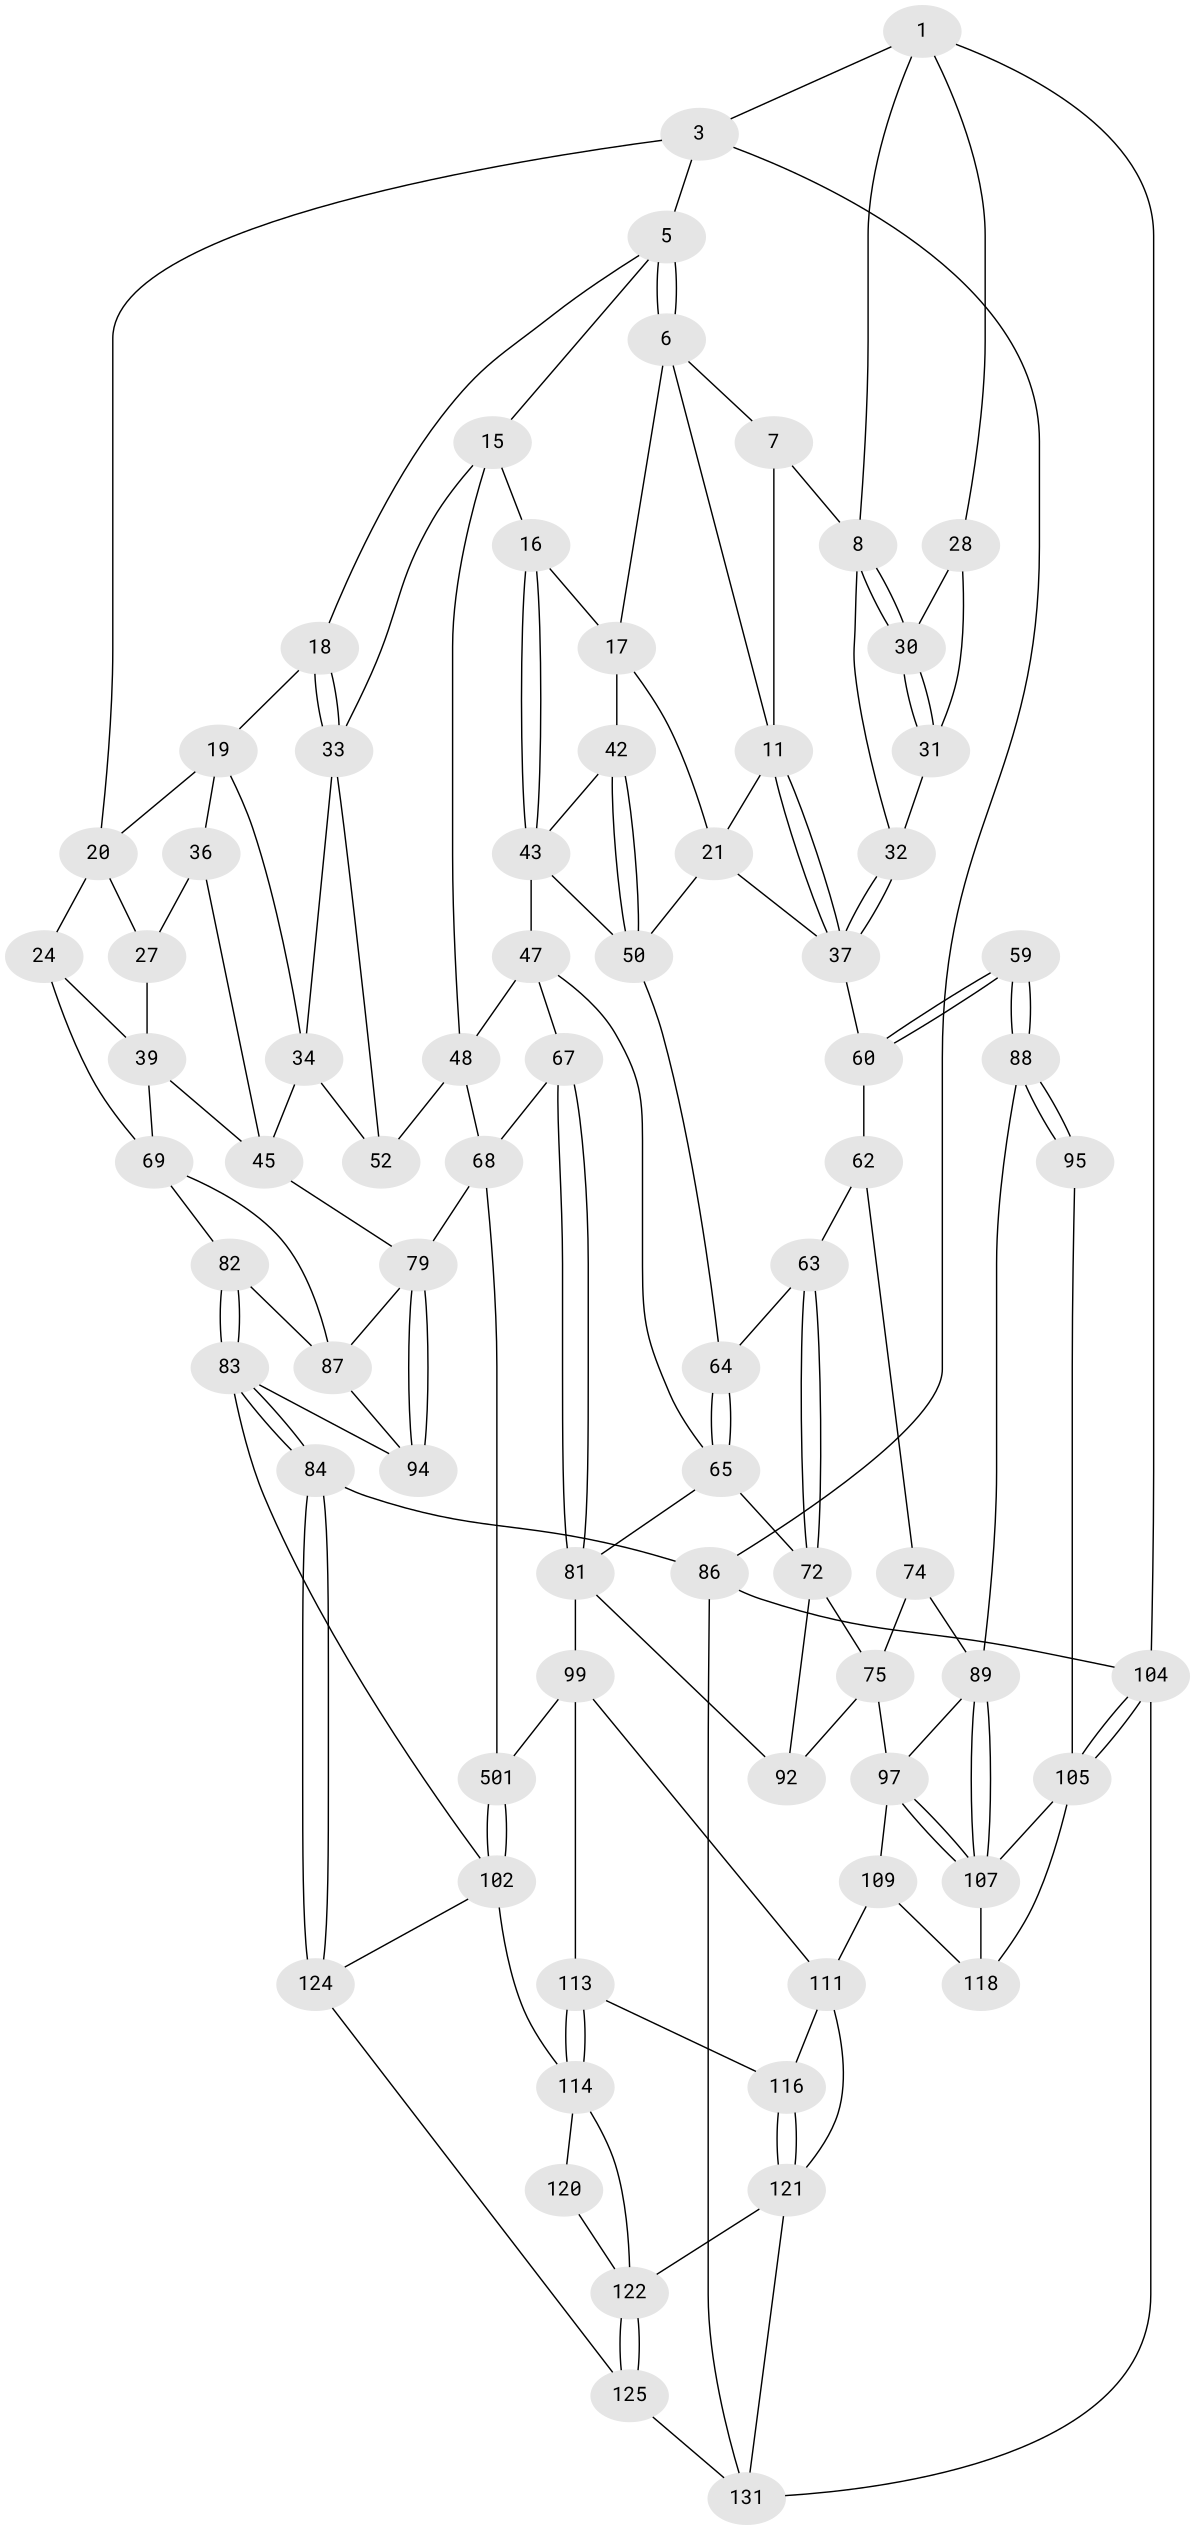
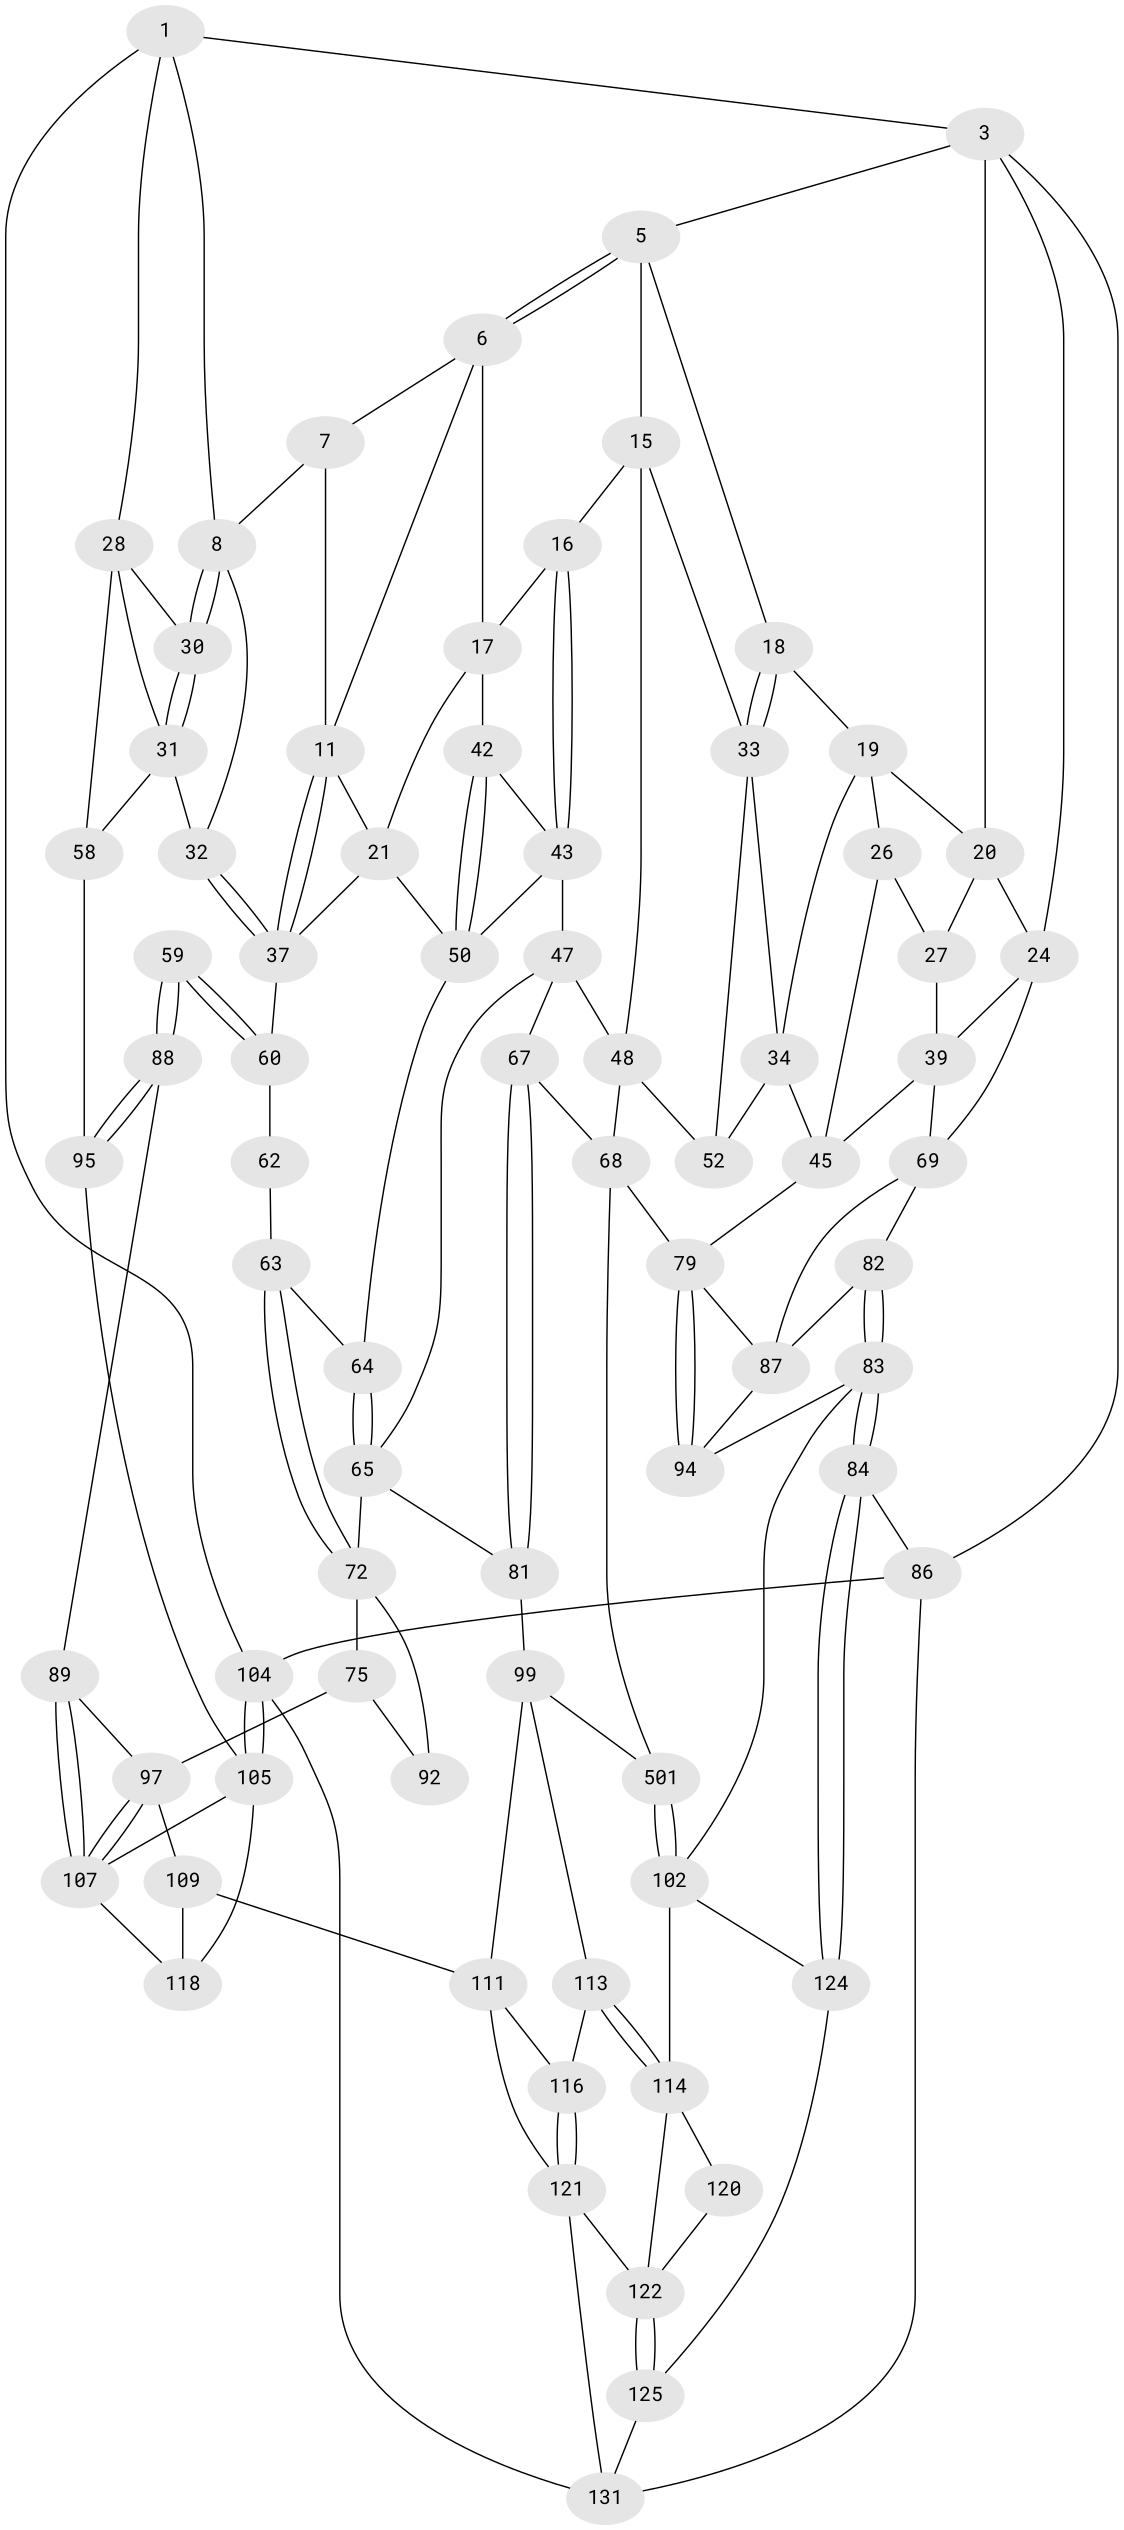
edge "3" -- "24": added
node "58": added
node "36": label "36" -> "26"
node "74": removed
edge "81" -- "92": removed
